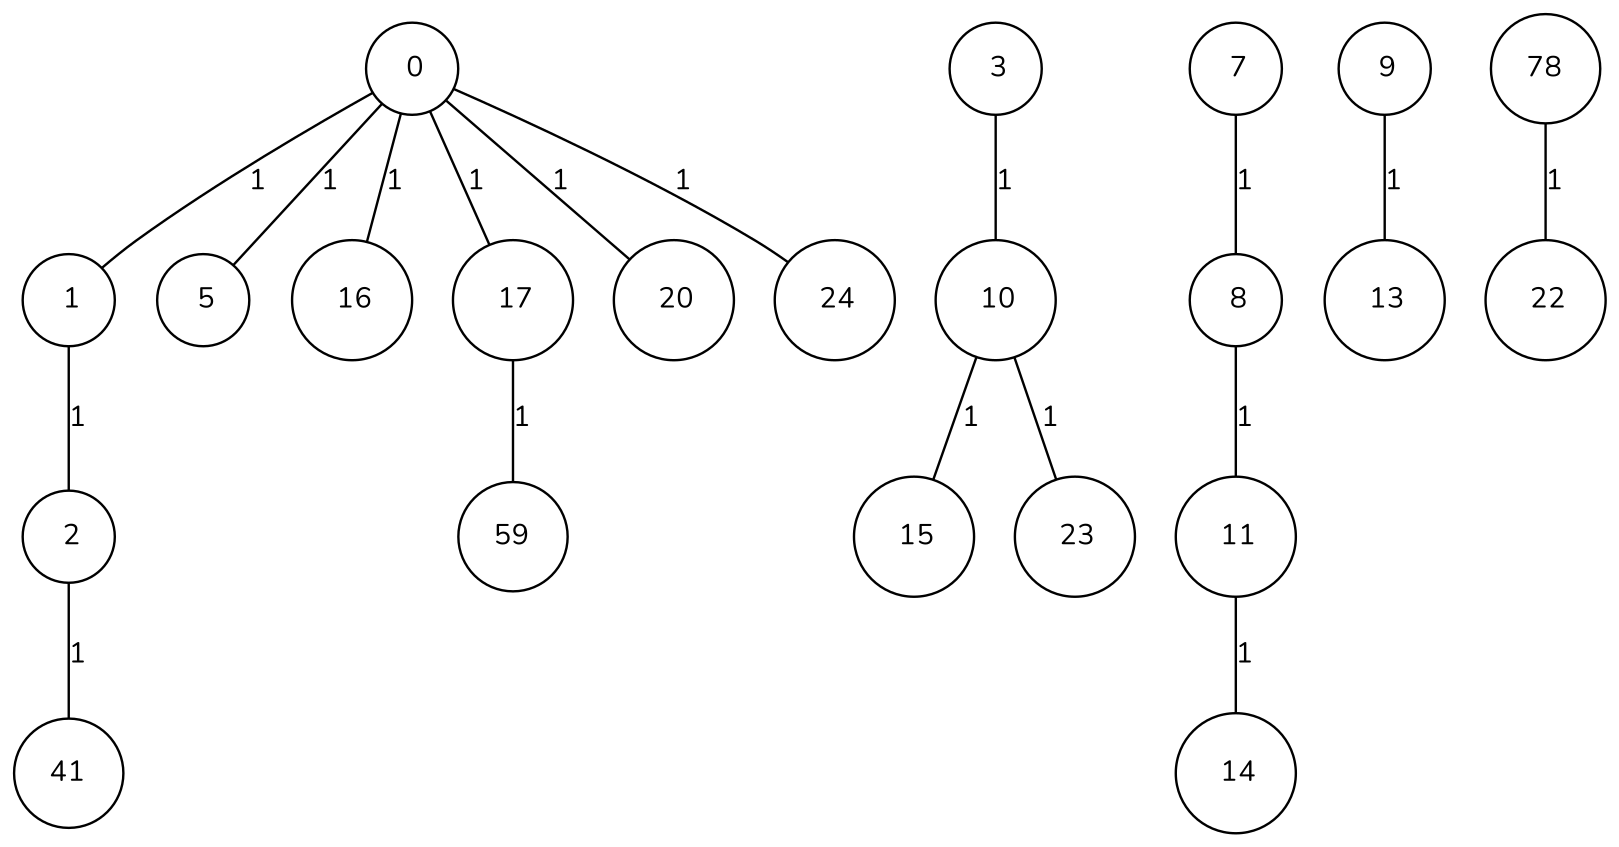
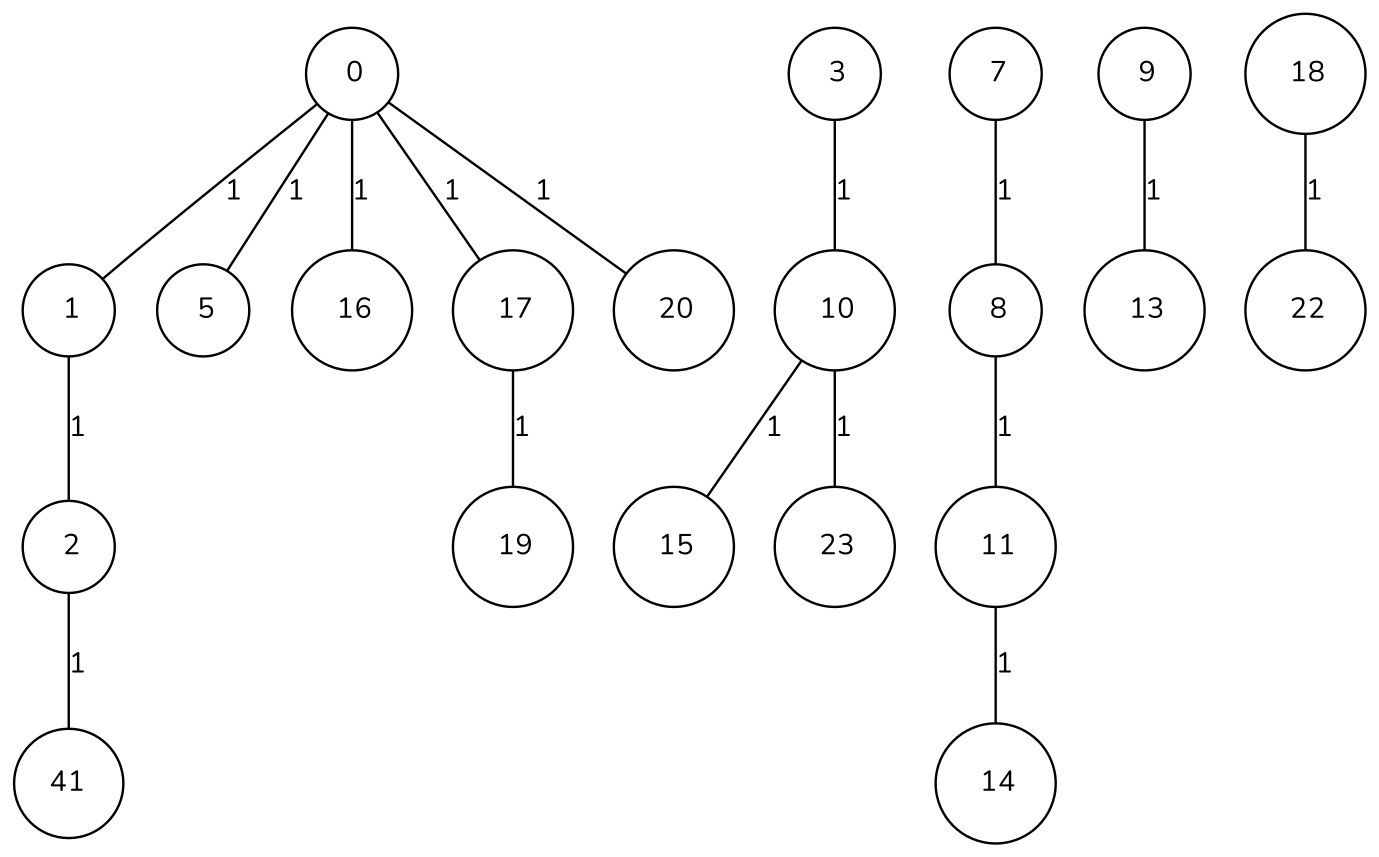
node "78": label "78" -> "18"
node "24": removed
node "59": label "59" -> "19"
